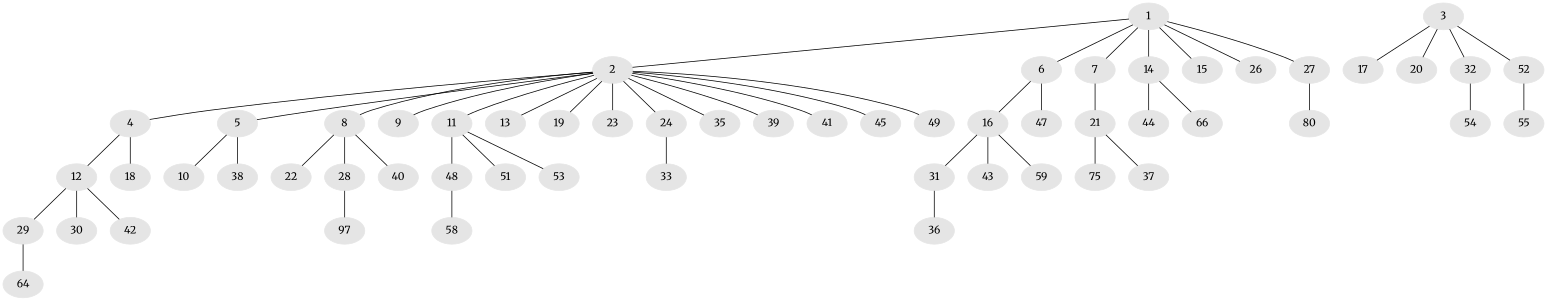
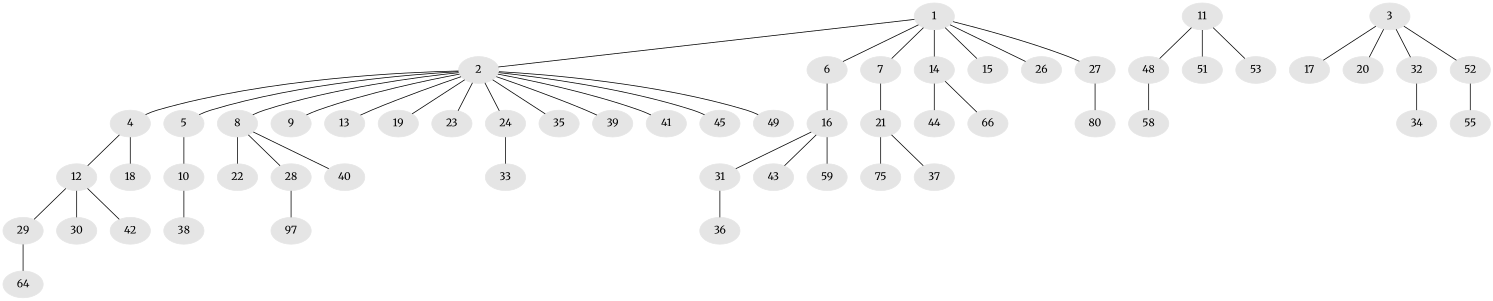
edge "2" -- "11": removed
node "47": removed
node "54": label "54" -> "34"
edge "5" -- "38": now "10" -- "38"
